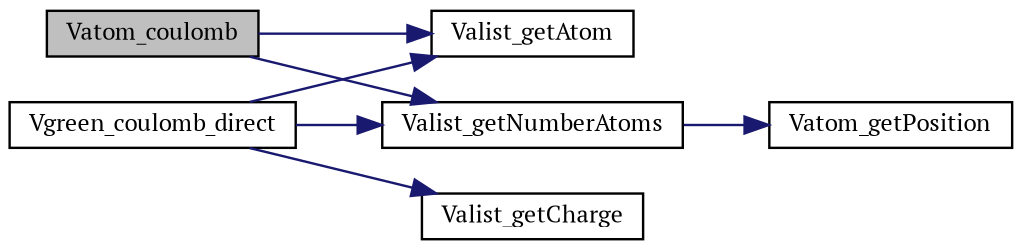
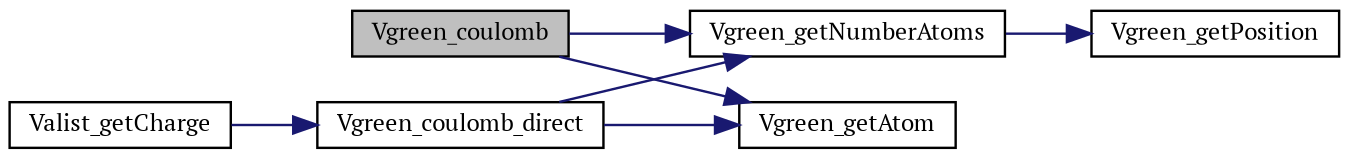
node "Vatom_coulomb": label "Vatom_coulomb" -> "Vgreen_coulomb"
node "Valist_getAtom": label "Valist_getAtom" -> "Vgreen_getAtom"
node "Valist_getNumberAtoms": label "Valist_getNumberAtoms" -> "Vgreen_getNumberAtoms"
node "Vatom_getPosition": label "Vatom_getPosition" -> "Vgreen_getPosition"
edge "Vgreen_coulomb_direct" -> "Valist_getCharge": reversed
